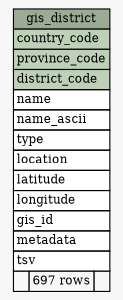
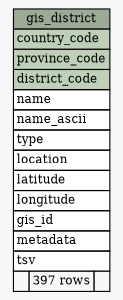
node "gis_district": text "697 rows" -> "397 rows"
